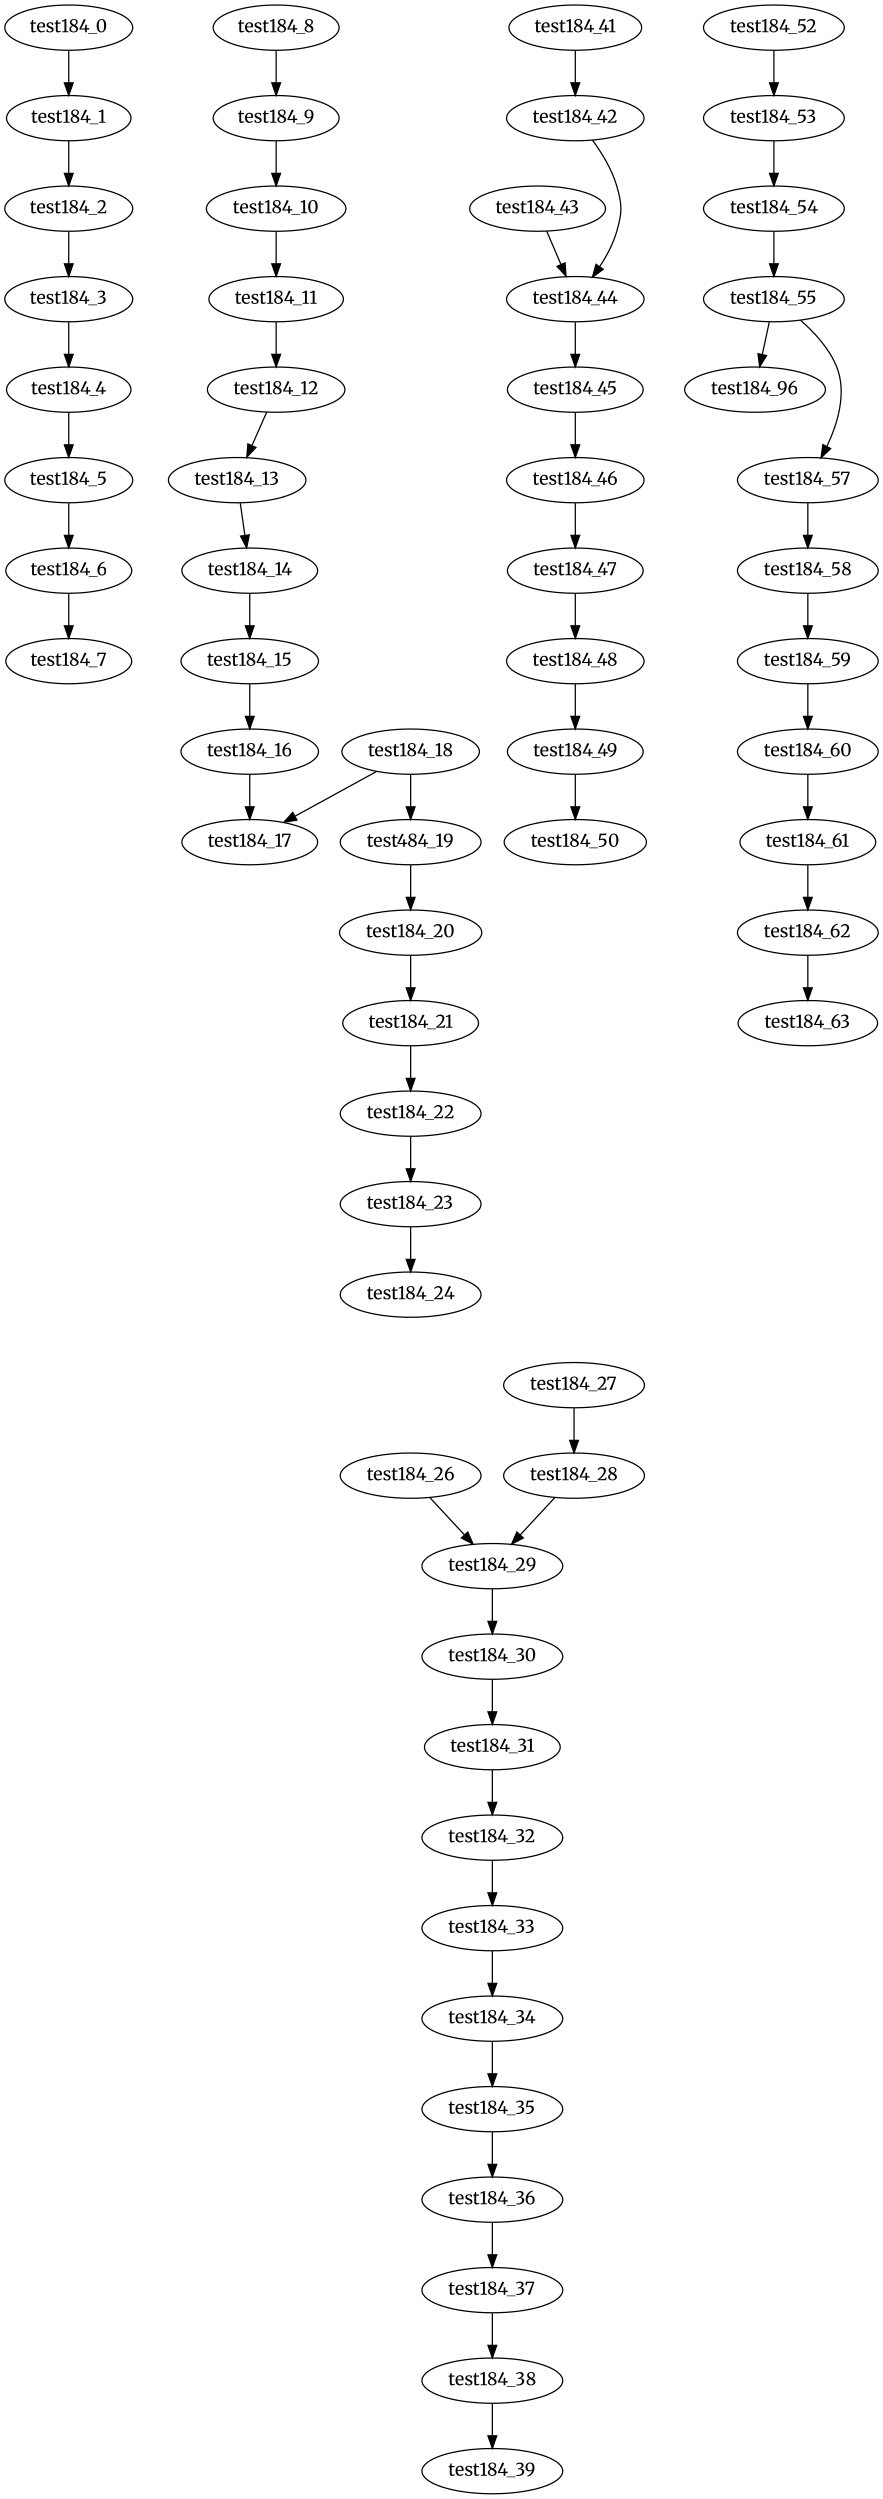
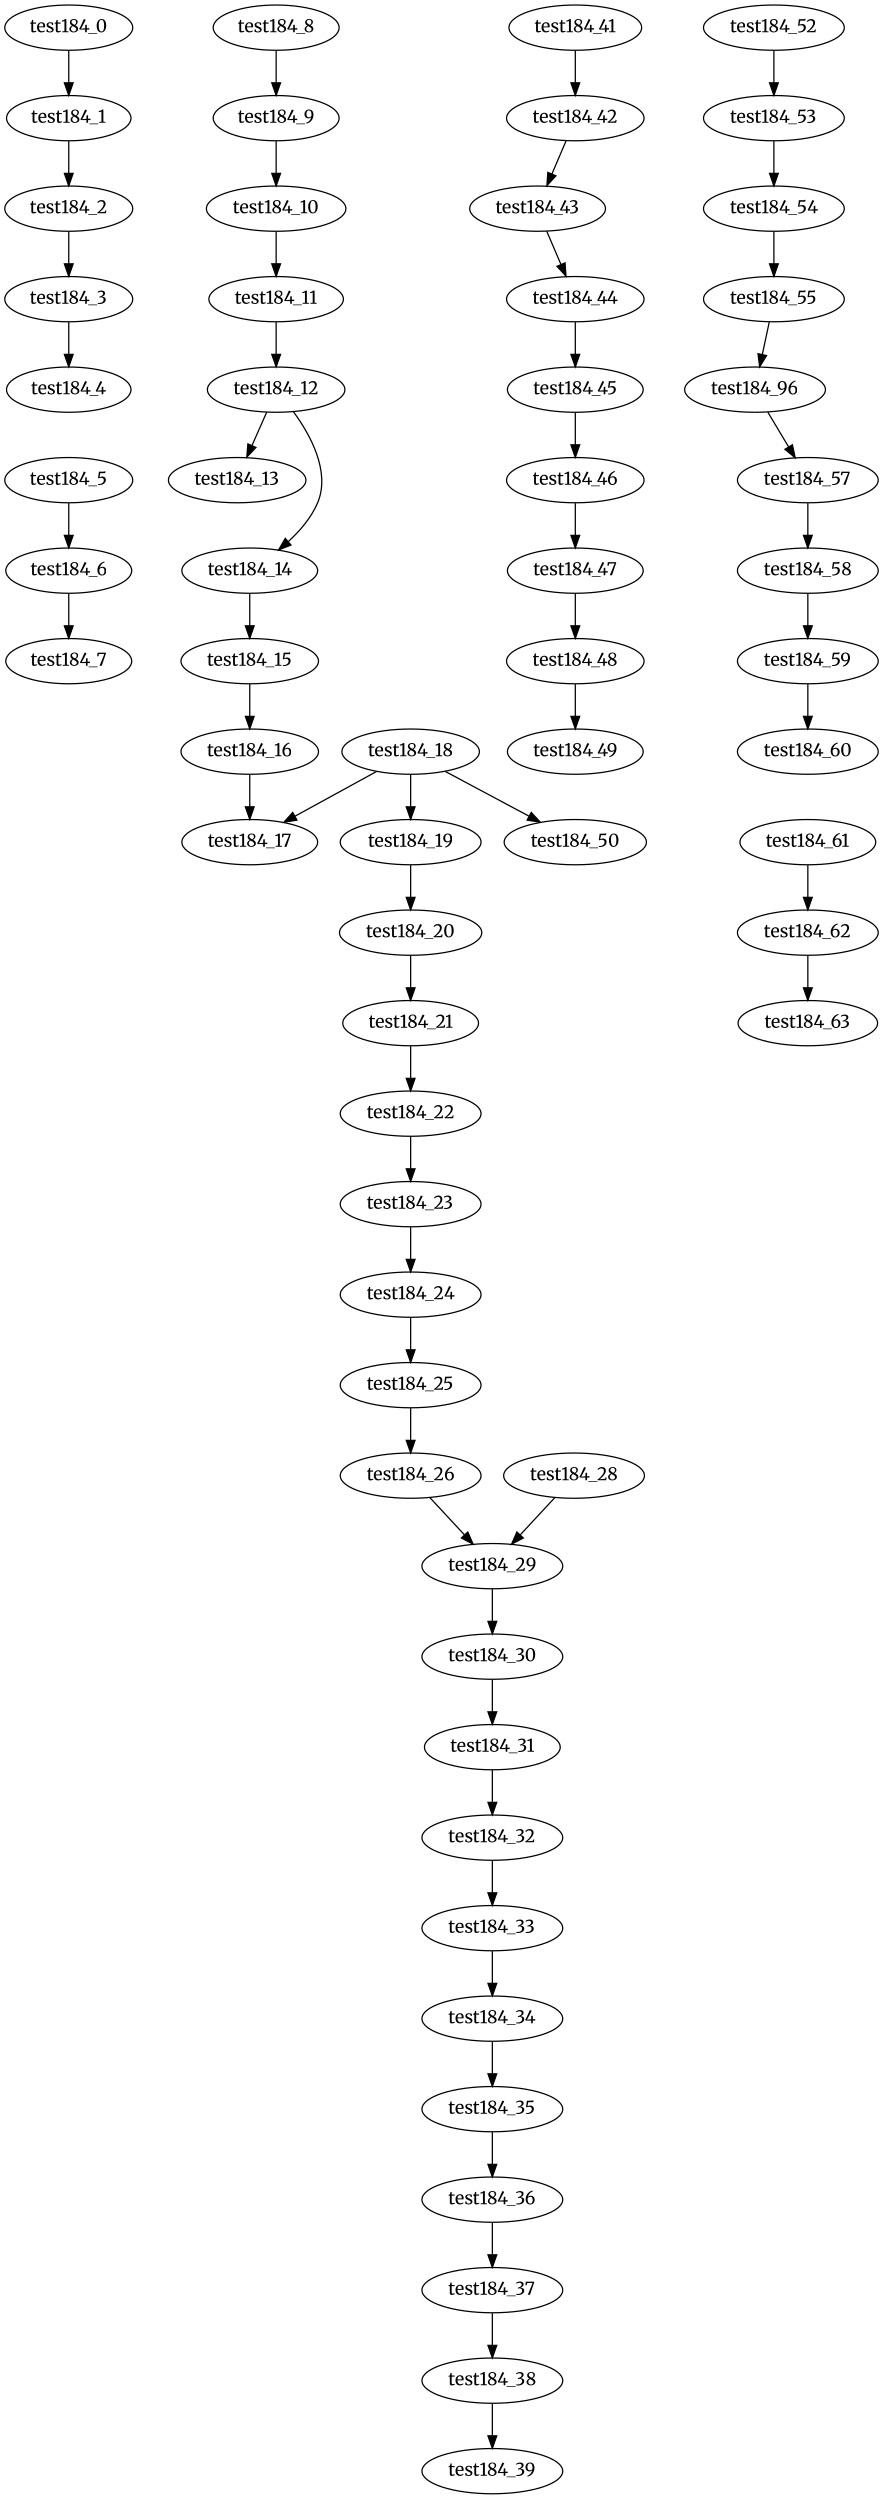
edge "test184_42" -> "test184_44": now "test184_42" -> "test184_43"
edge "test184_55" -> "test184_57": now "test184_96" -> "test184_57"
edge "test184_4" -> "test184_5": removed
edge "test184_13" -> "test184_14": now "test184_12" -> "test184_14"
edge "test184_49" -> "test184_50": now "test184_18" -> "test184_50"
edge "test184_60" -> "test184_61": removed
node "test484_19": label "test484_19" -> "test184_19"
node "test184_25": added
node "test184_27": removed
